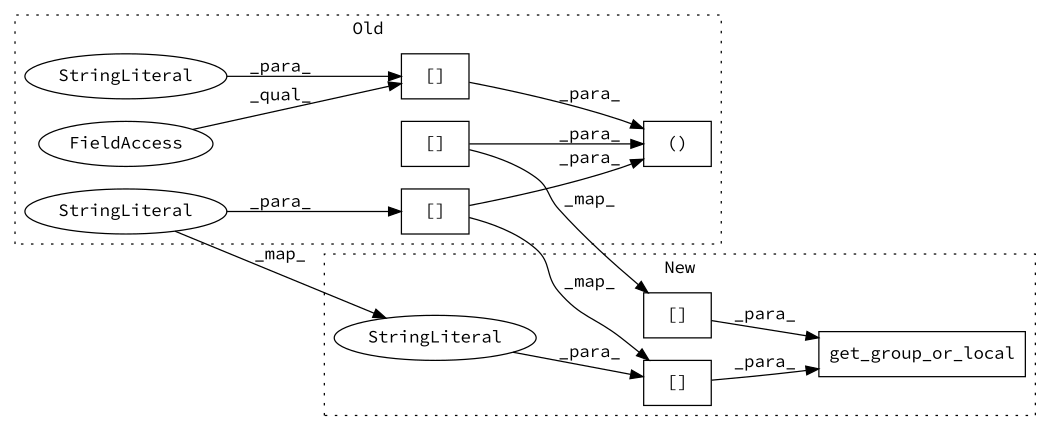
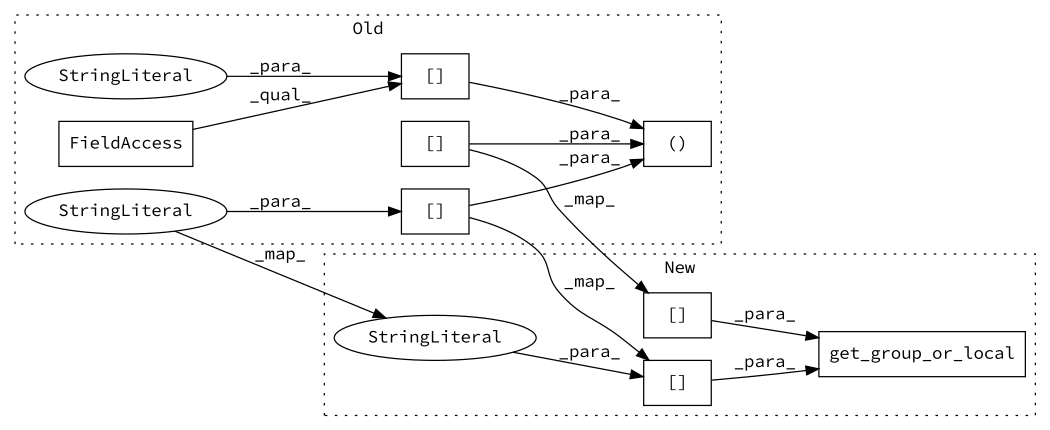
node "FieldAccess": shape ellipse -> box
